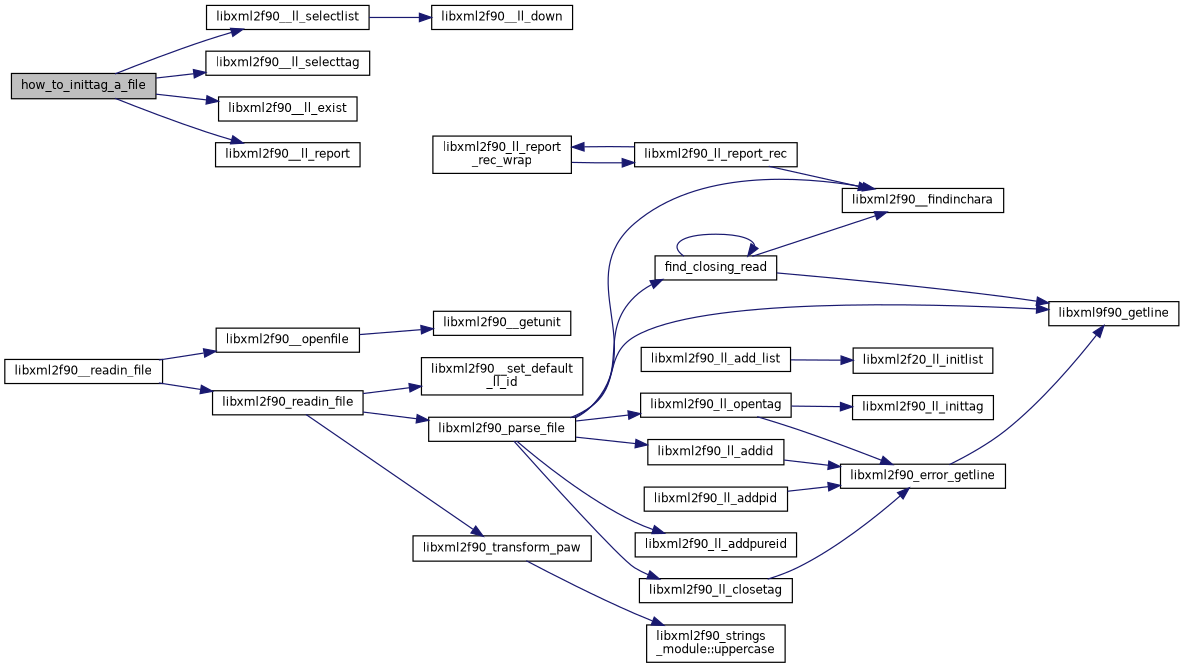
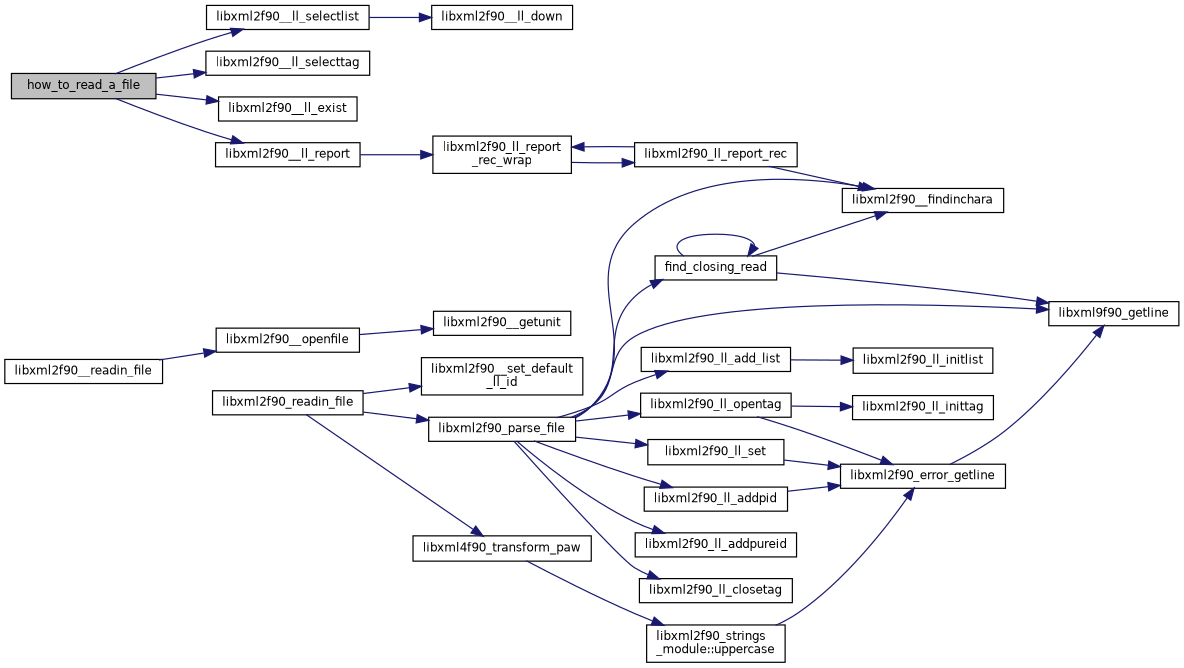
node "how_to_inittag_a_file": label "how_to_inittag_a_file" -> "how_to_read_a_file"
edge "libxml2f90__ll_report" -> "libxml2f90_ll_report _rec_wrap": added
node "libxml2f20_ll_initlist": label "libxml2f20_ll_initlist" -> "libxml2f90_ll_initlist"
edge "libxml2f90__readin_file" -> "libxml2f90_readin_file": removed
edge "libxml2f90_parse_file" -> "libxml2f90_ll_add_list": added
node "libxml2f90_ll_addid": label "libxml2f90_ll_addid" -> "libxml2f90_ll_set"
edge "libxml2f90_parse_file" -> "libxml2f90_ll_addpid": added
edge "libxml2f90_ll_closetag" -> "libxml2f90_error_getline": now "libxml2f90_strings _module::uppercase" -> "libxml2f90_error_getline"
node "libxml2f90_transform_paw": label "libxml2f90_transform_paw" -> "libxml4f90_transform_paw"
